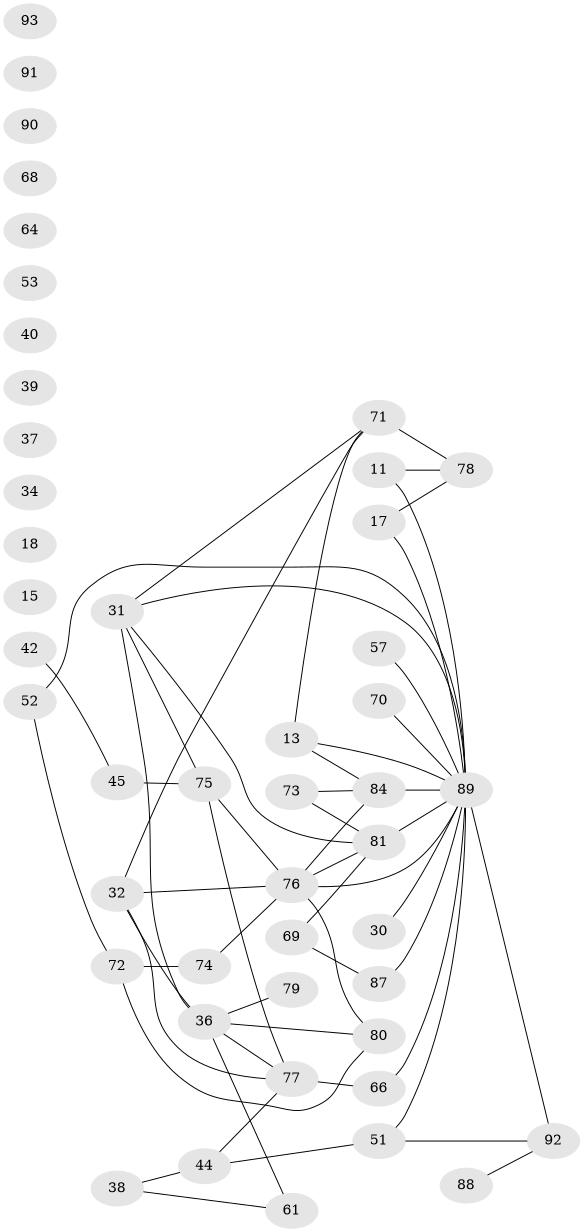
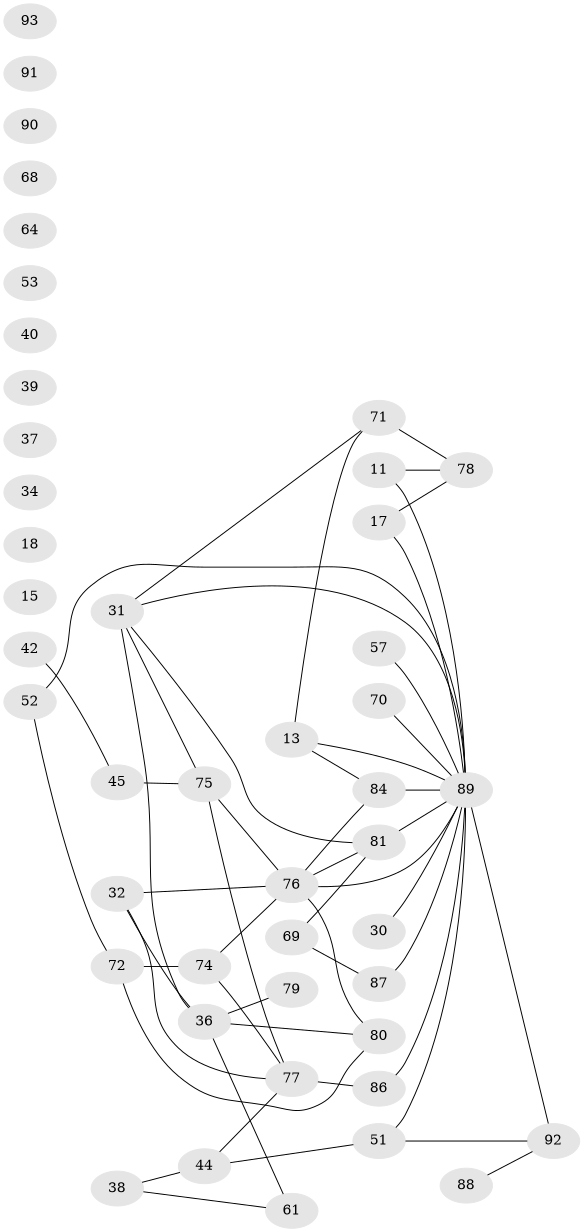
edge "71" -- "32": removed
node "73": removed
edge "36" -- "77": now "74" -- "77"
node "66": label "66" -> "86"
